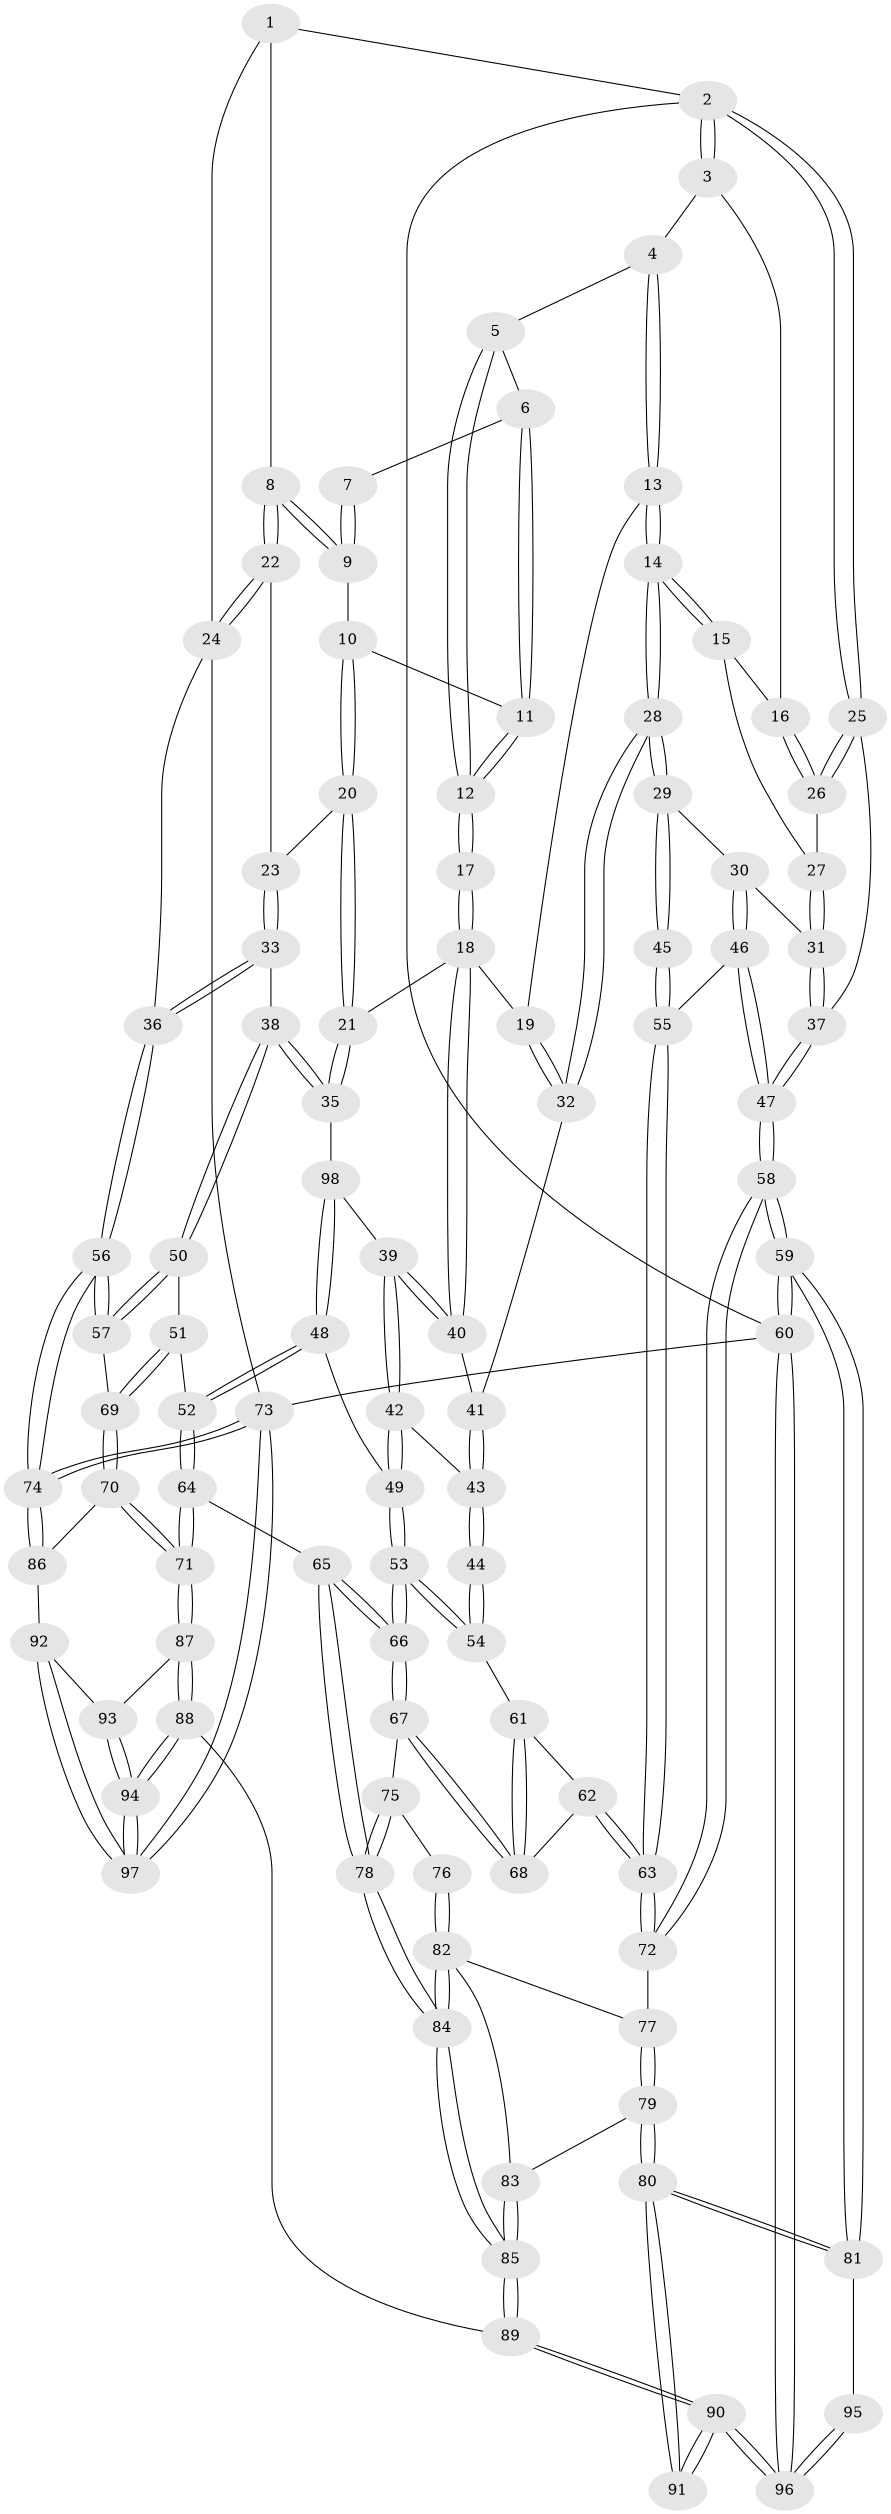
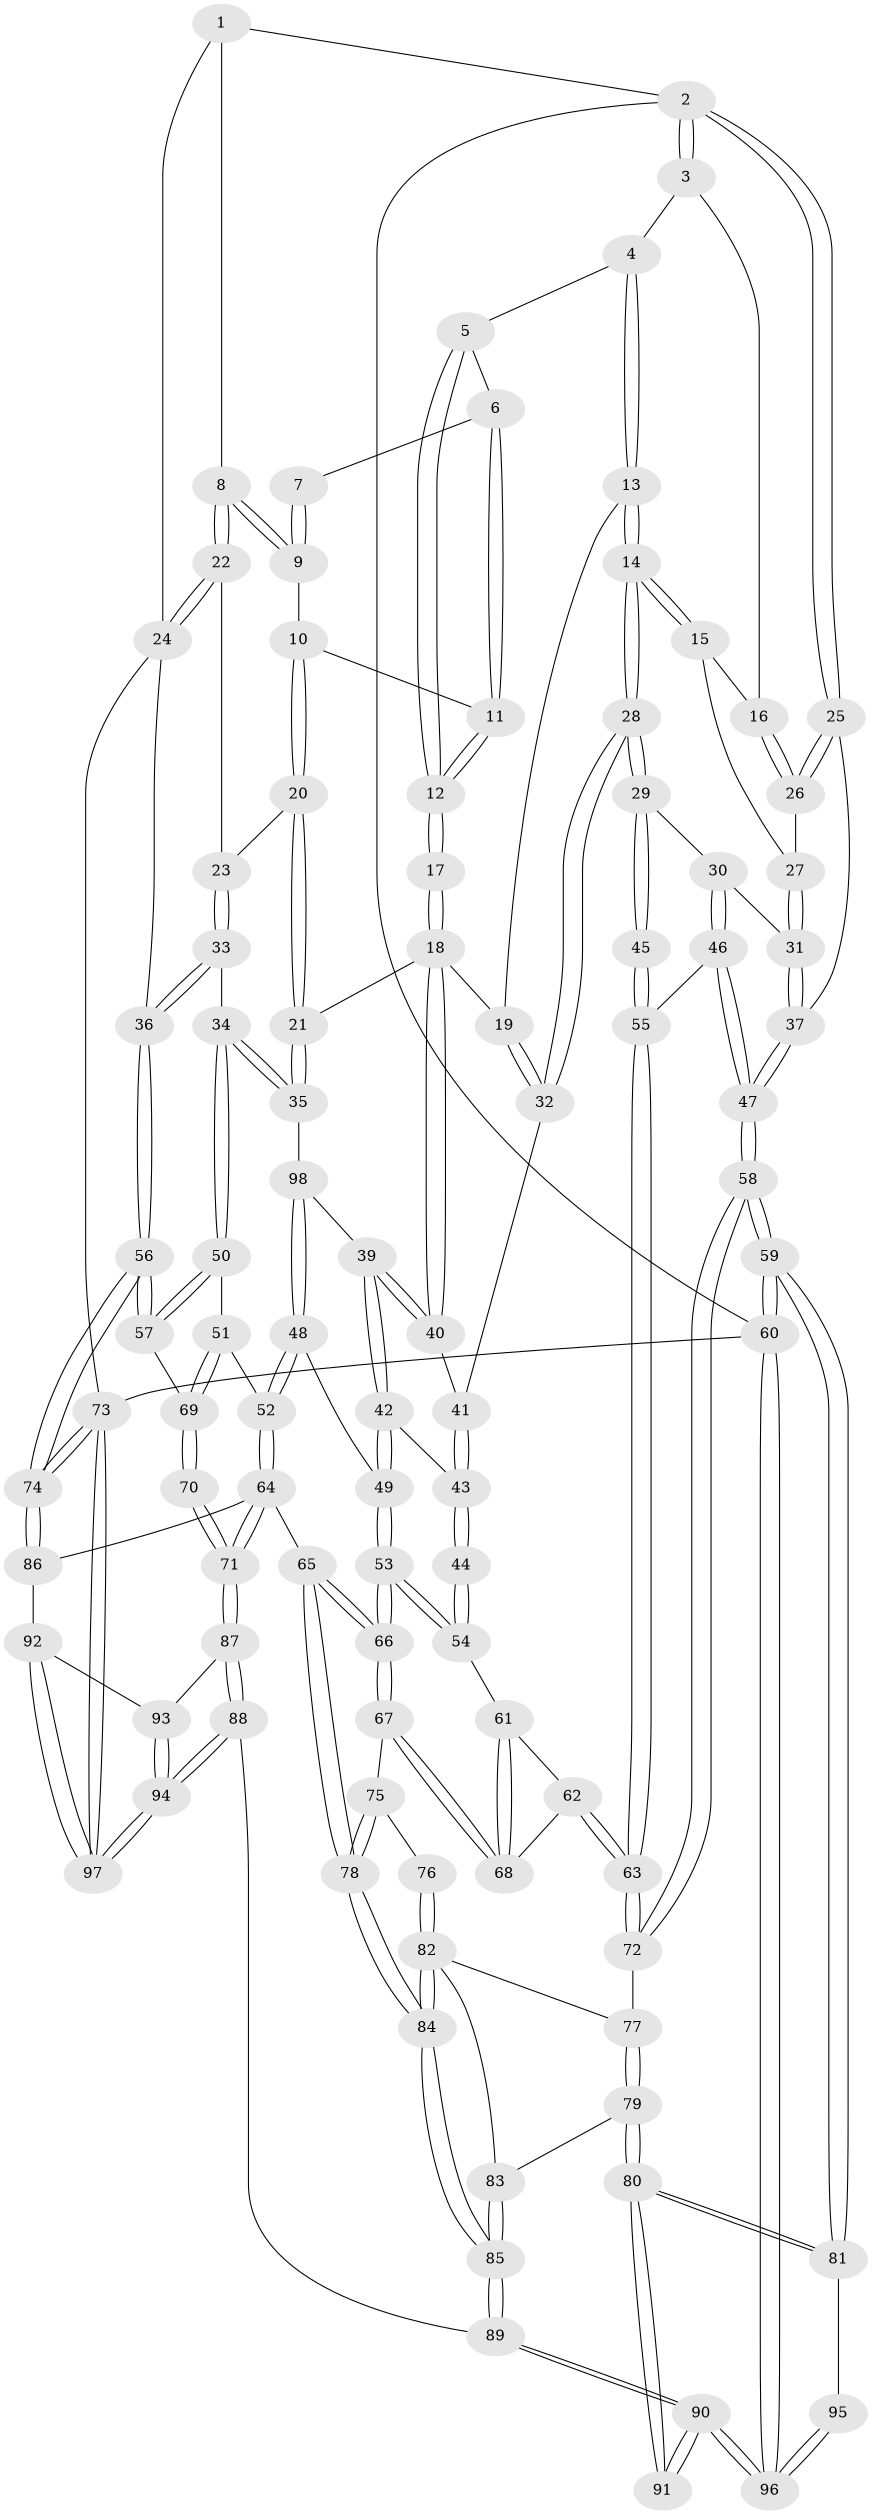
node "38": label "38" -> "34"
edge "70" -- "86": now "64" -- "86"
